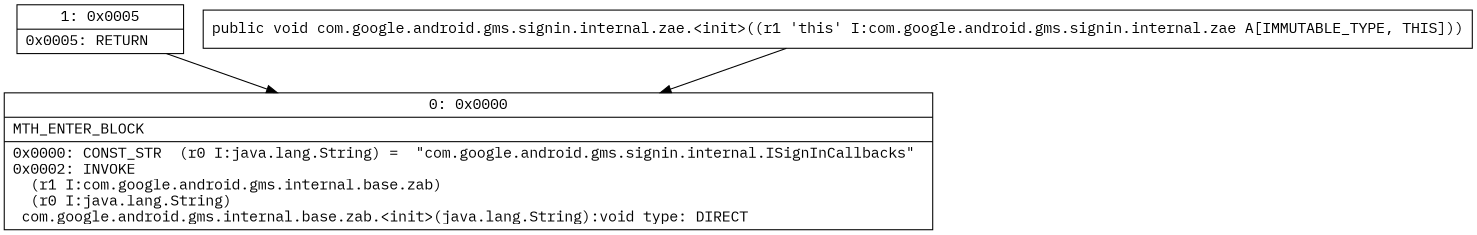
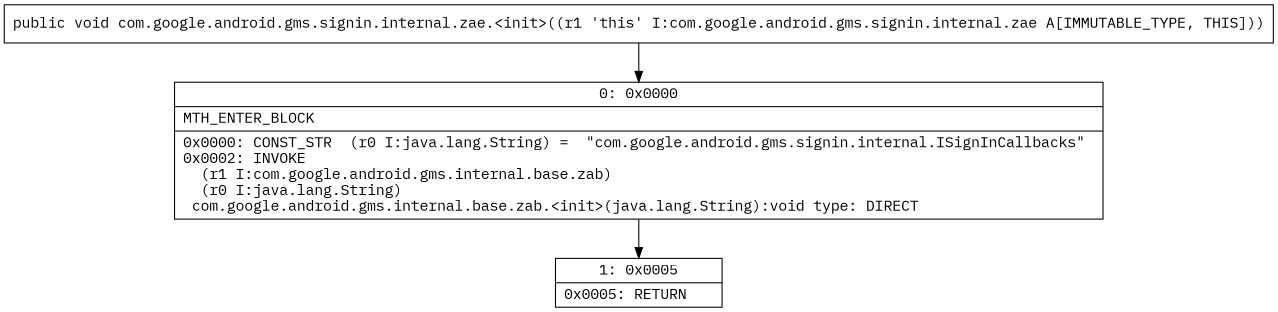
edge "1: 0x0005" -> "0: 0x0000": reversed
